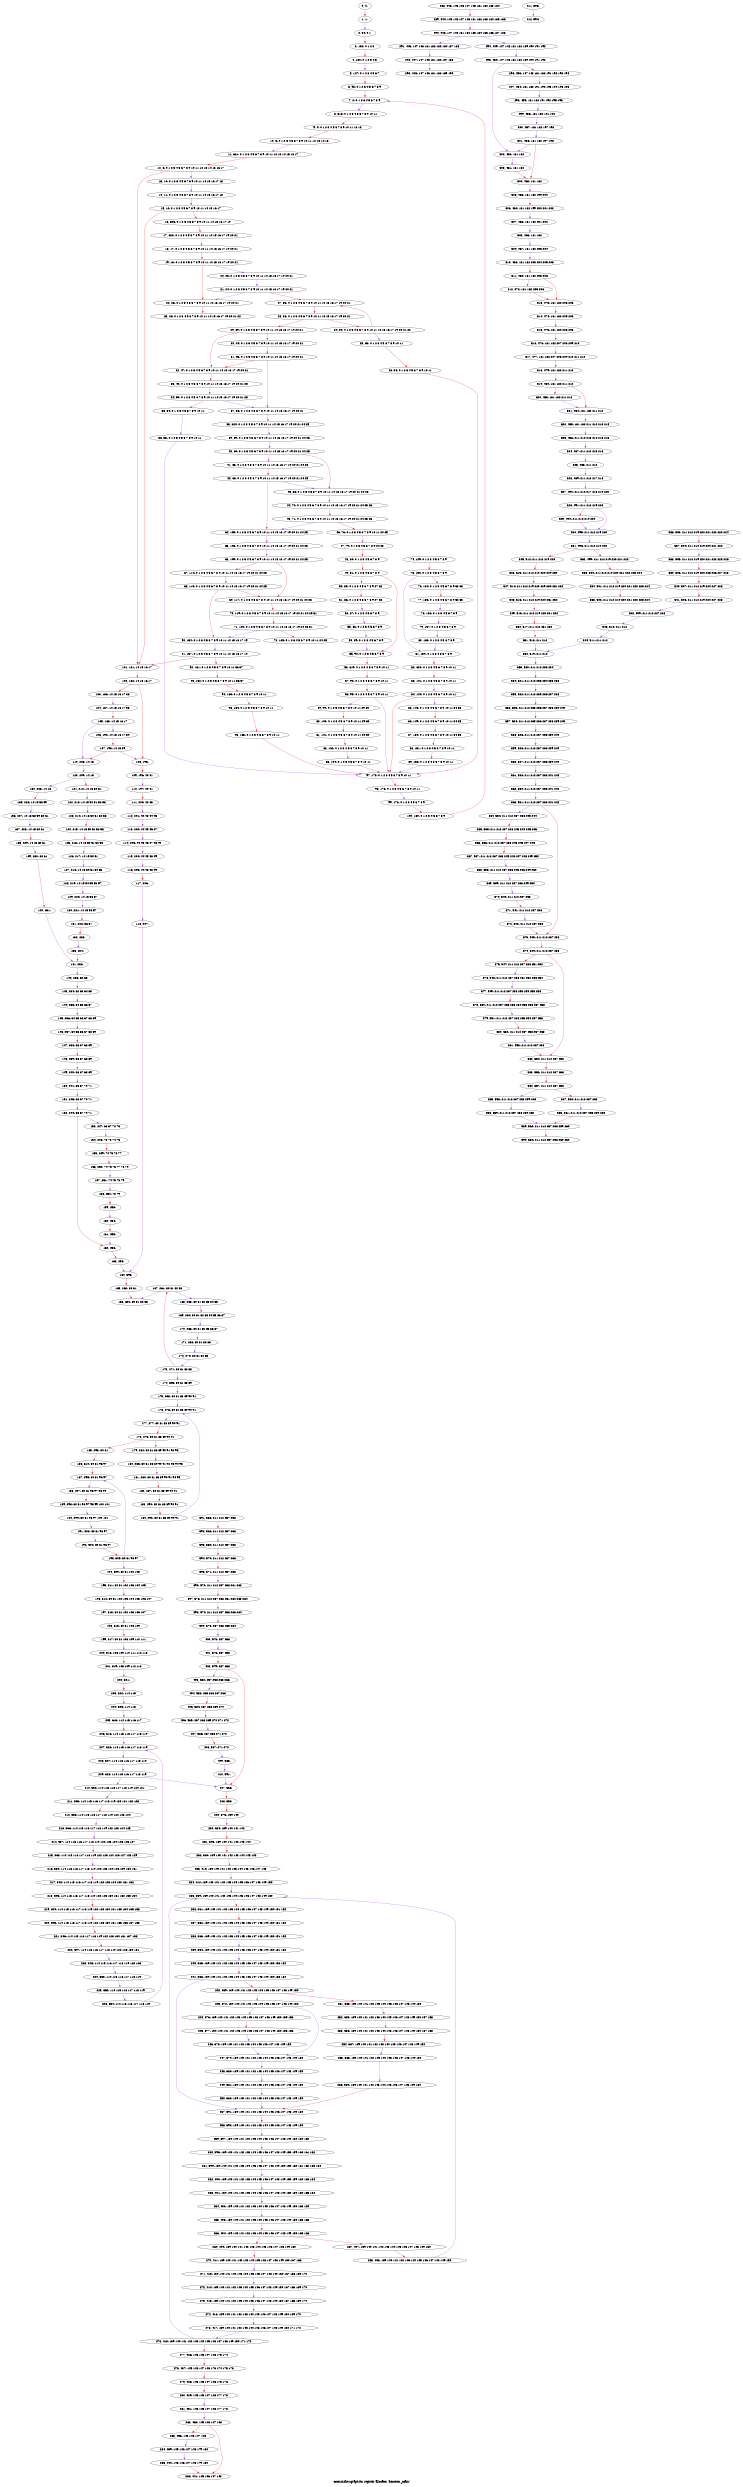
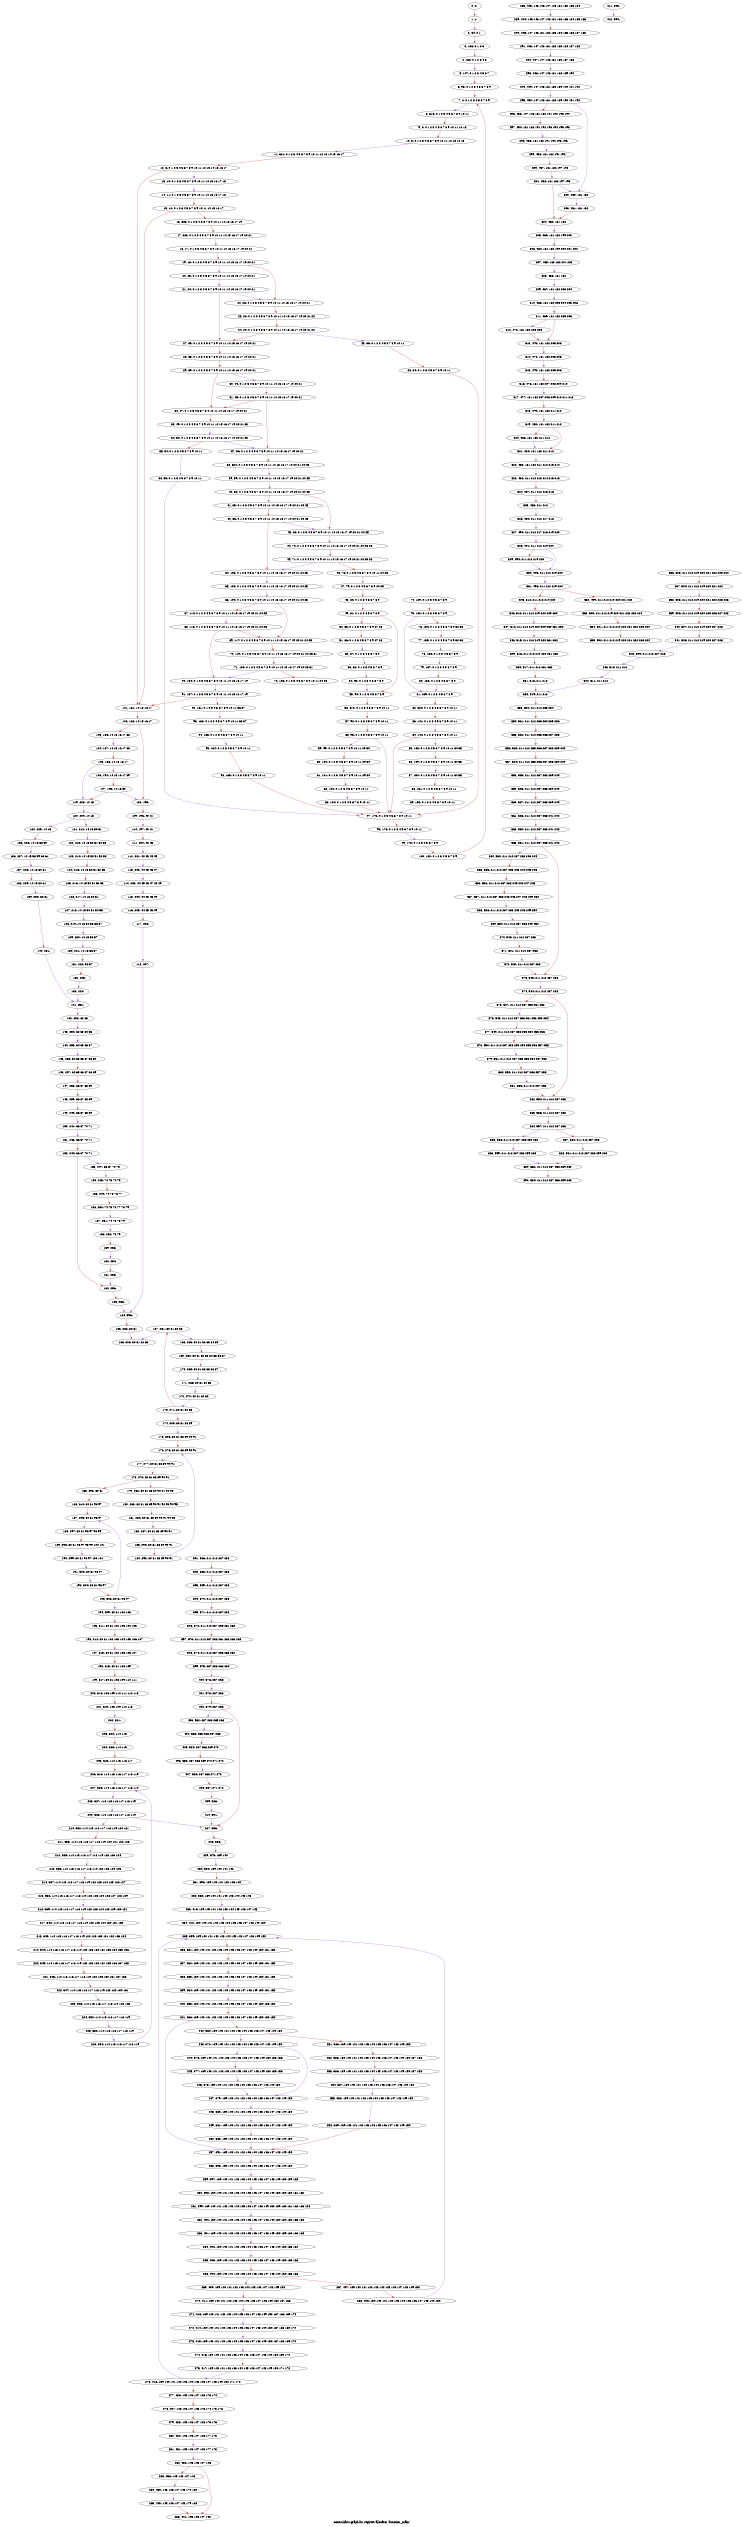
edge "290, 445: 147 148 181 182 183 184 185 186 187 188" -> "294, 449: 147 148 181 182 189 190 191 192": now "293, 448: 147 148 181 182 189 190" -> "294, 449: 147 148 181 182 189 190 191 192"
node "307, 465: 181 182 201 202": label "307, 465: 181 182 201 202" -> "307, 465: 182 182 201 202"
edge "28, 38: 0 1 2 3 4 5 6 7 8 9 10 11 14 15 16 17 19 20 21" -> "24, 29: 0 1 2 3 4 5 6 7 8 9 10 11 14 15 16 17 19 20 21 22": now "23, 28: 0 1 2 3 4 5 6 7 8 9 10 11 14 15 16 17 19 20 21 22" -> "24, 29: 0 1 2 3 4 5 6 7 8 9 10 11 14 15 16 17 19 20 21 22"
